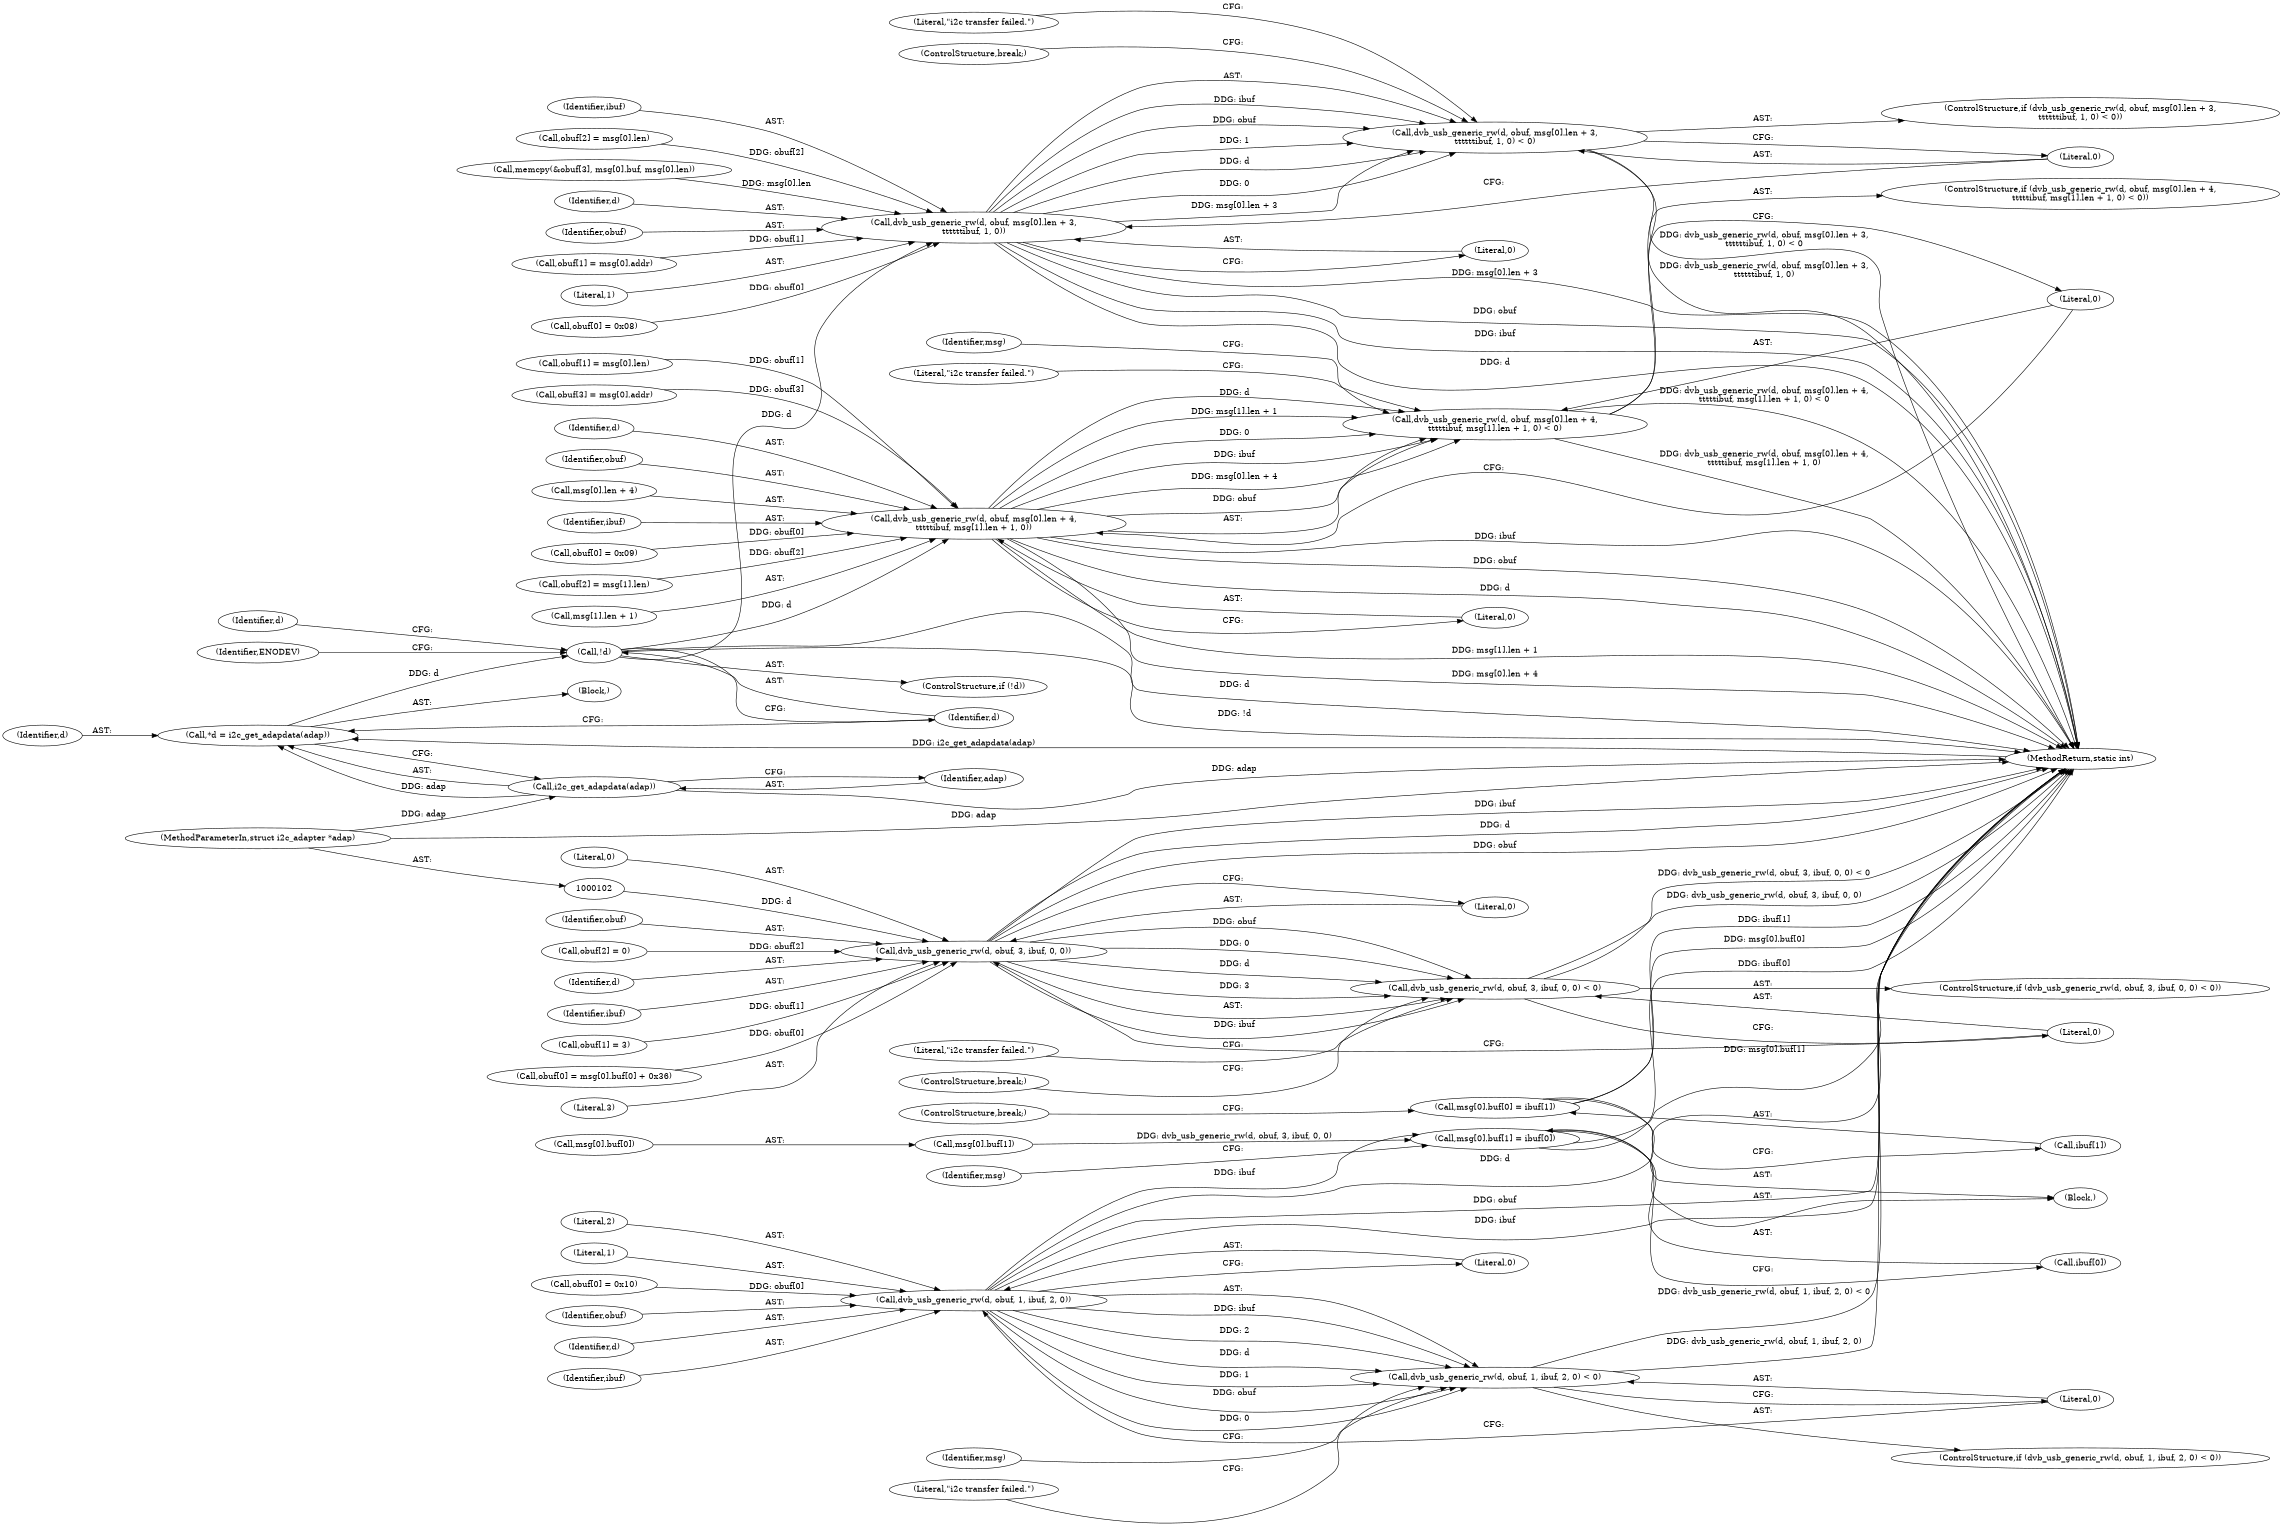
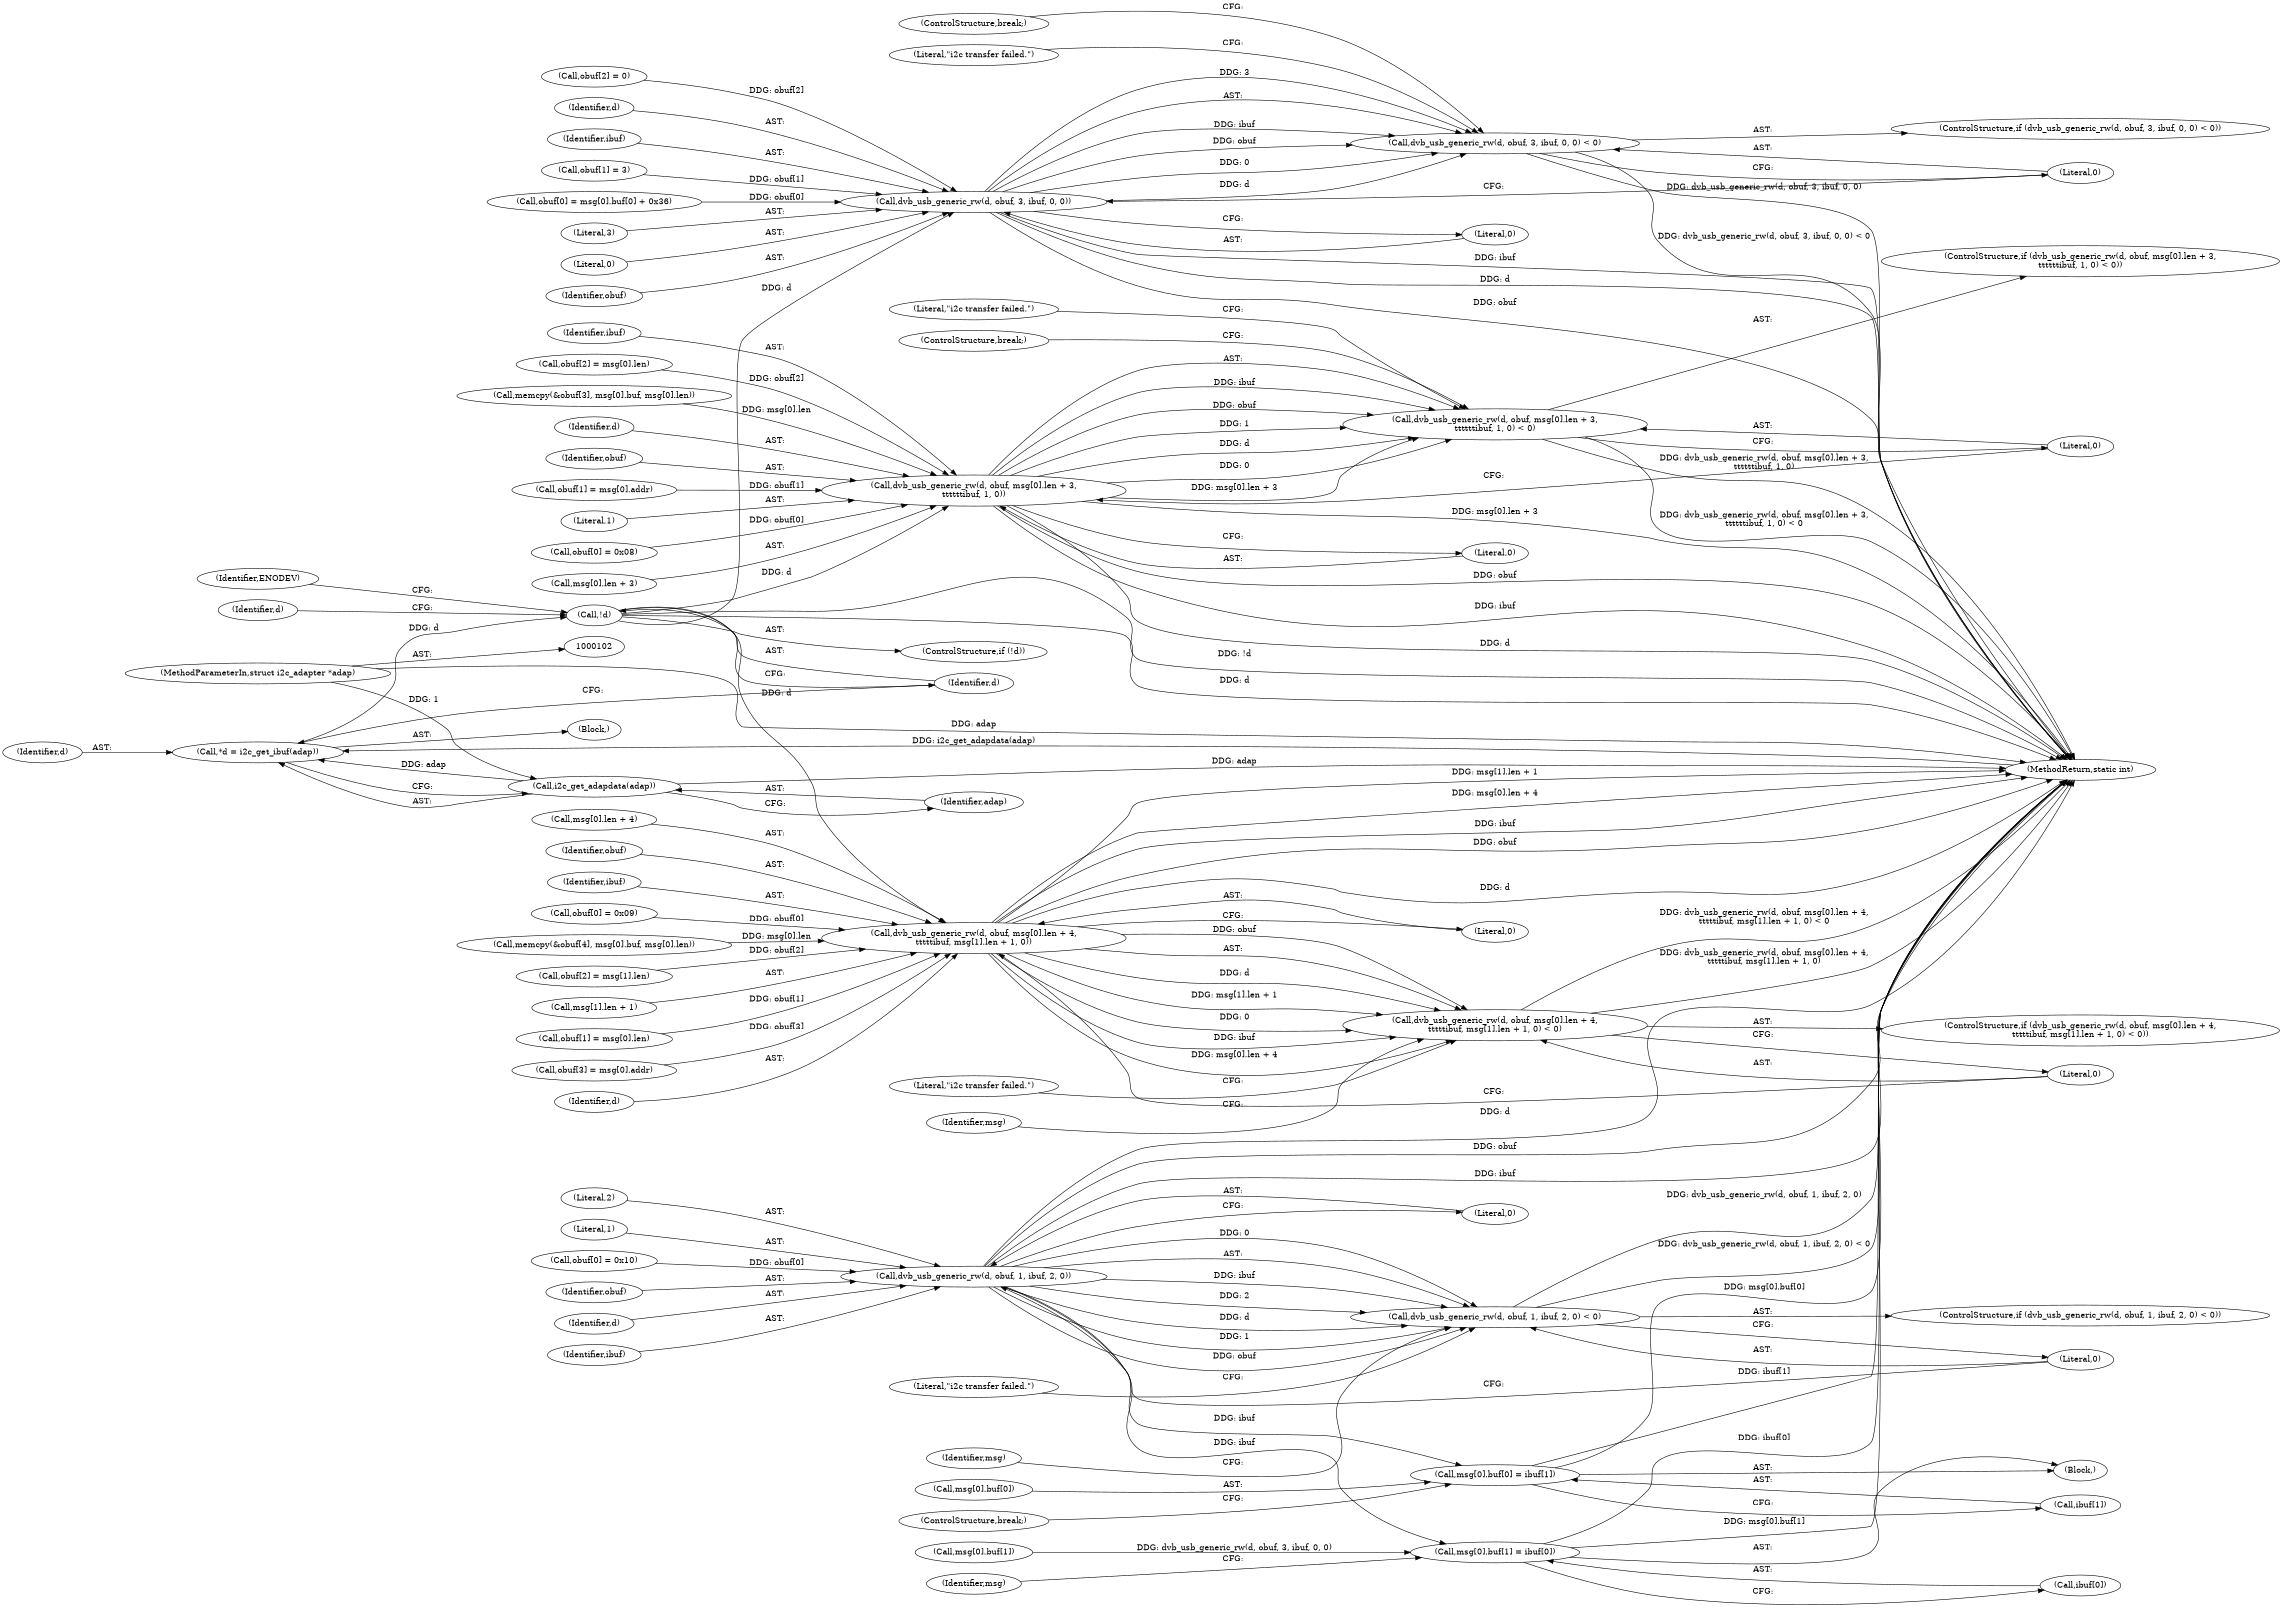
node "(Call,msg[0].len + 3)": added
node "(Call,*d = i2c_get_adapdata(adap))": label "(Call,*d = i2c_get_adapdata(adap))" -> "(Call,*d = i2c_get_ibuf(adap))"
edge "(MethodParameterIn,struct i2c_adapter *adap)" -> "(Call,i2c_get_adapdata(adap))": label "DDG: adap" -> "DDG: 1"
edge "1000102" -> "(Call,dvb_usb_generic_rw(d, obuf, 3, ibuf, 0, 0))": now "(Call,!d)" -> "(Call,dvb_usb_generic_rw(d, obuf, 3, ibuf, 0, 0))"
node "(Call,memcpy(&obuf[4], msg[0].buf, msg[0].len))": added
edge "(Call,msg[0].buf[0])" -> "(Call,msg[0].buf[1])": now "(Call,msg[0].buf[0])" -> "(Call,msg[0].buf[0] = ibuf[1])"
edge "(Call,dvb_usb_generic_rw(d, obuf, 1, ibuf, 2, 0))" -> "(Call,msg[0].buf[0] = ibuf[1])": added, label "DDG: ibuf"
